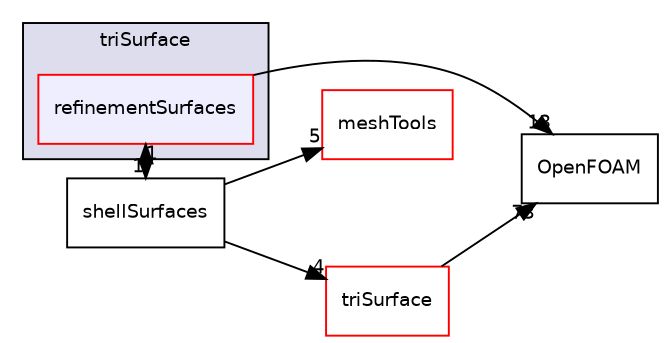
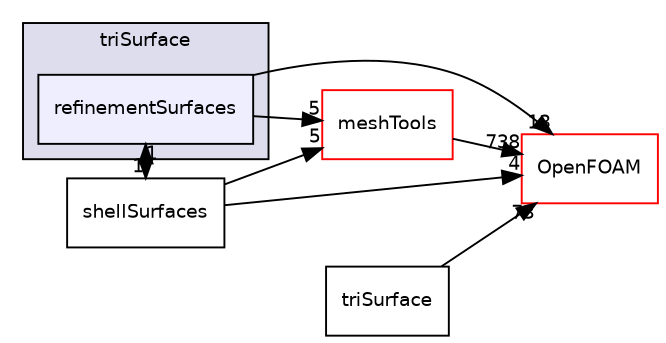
node "refinementSurfaces": color red -> black
edge "refinementSurfaces" -> "meshTools": added
edge "meshTools" -> "OpenFOAM": added
node "OpenFOAM": color black -> red
edge "shellSurfaces" -> "triSurface": now "shellSurfaces" -> "OpenFOAM"
node "triSurface": color red -> black
